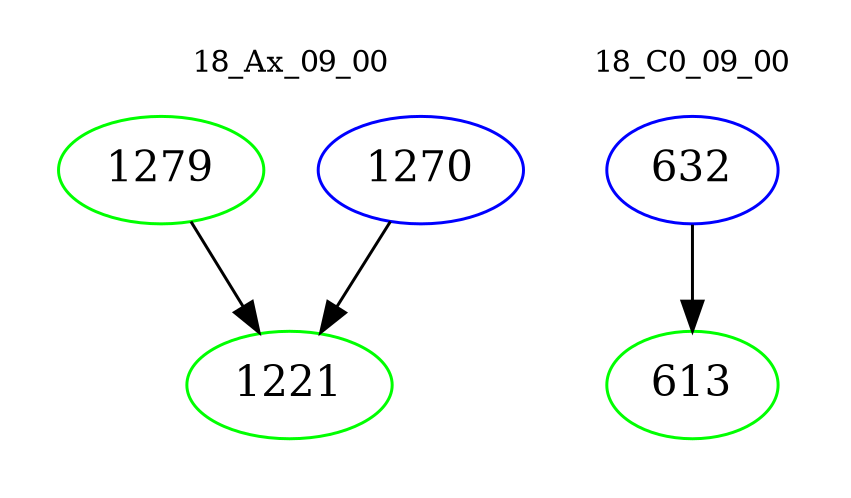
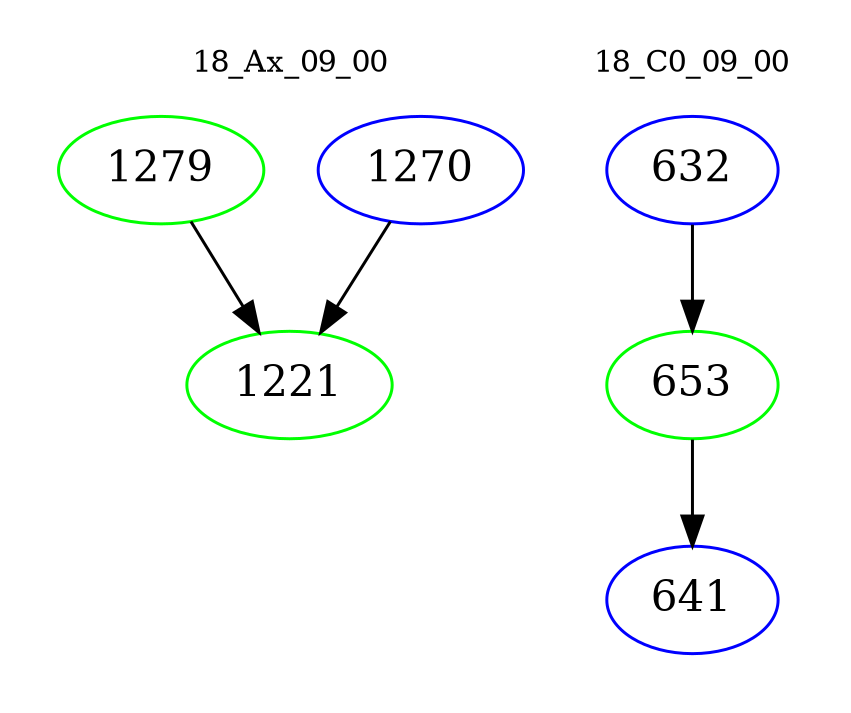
node "613": label "613" -> "653"
node "641": added
